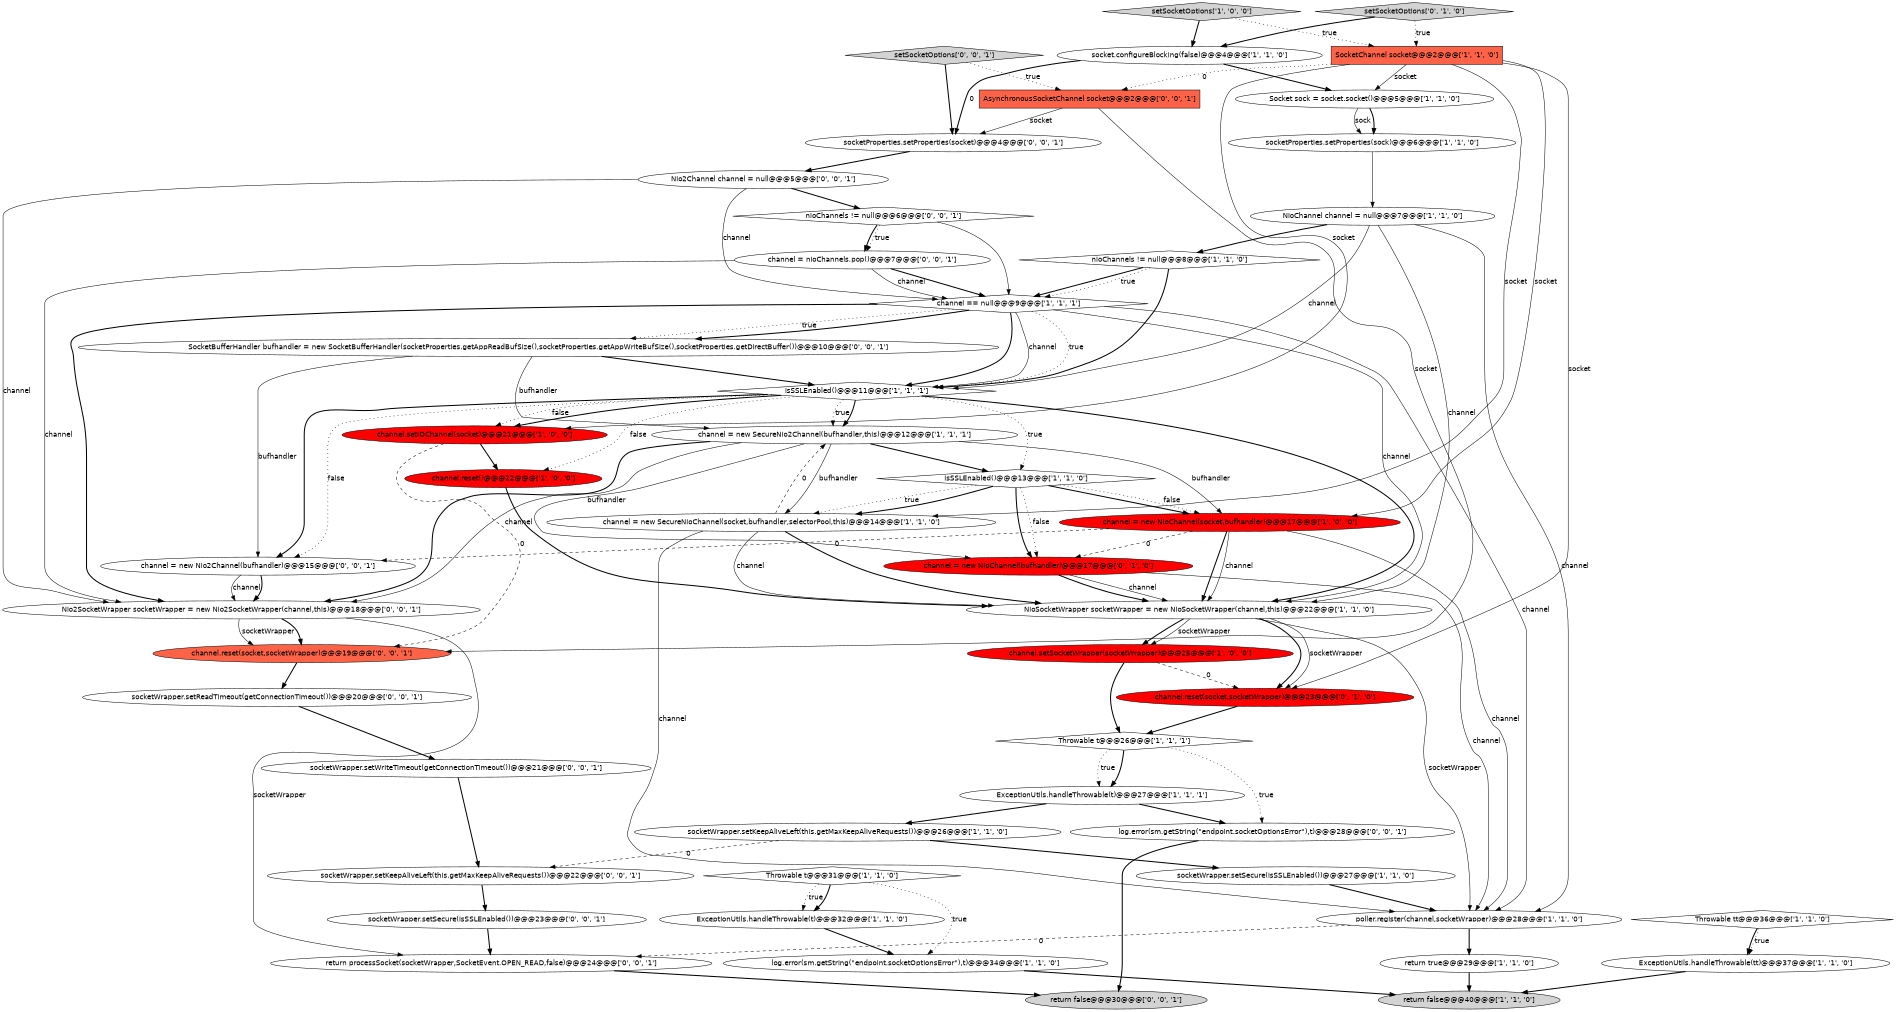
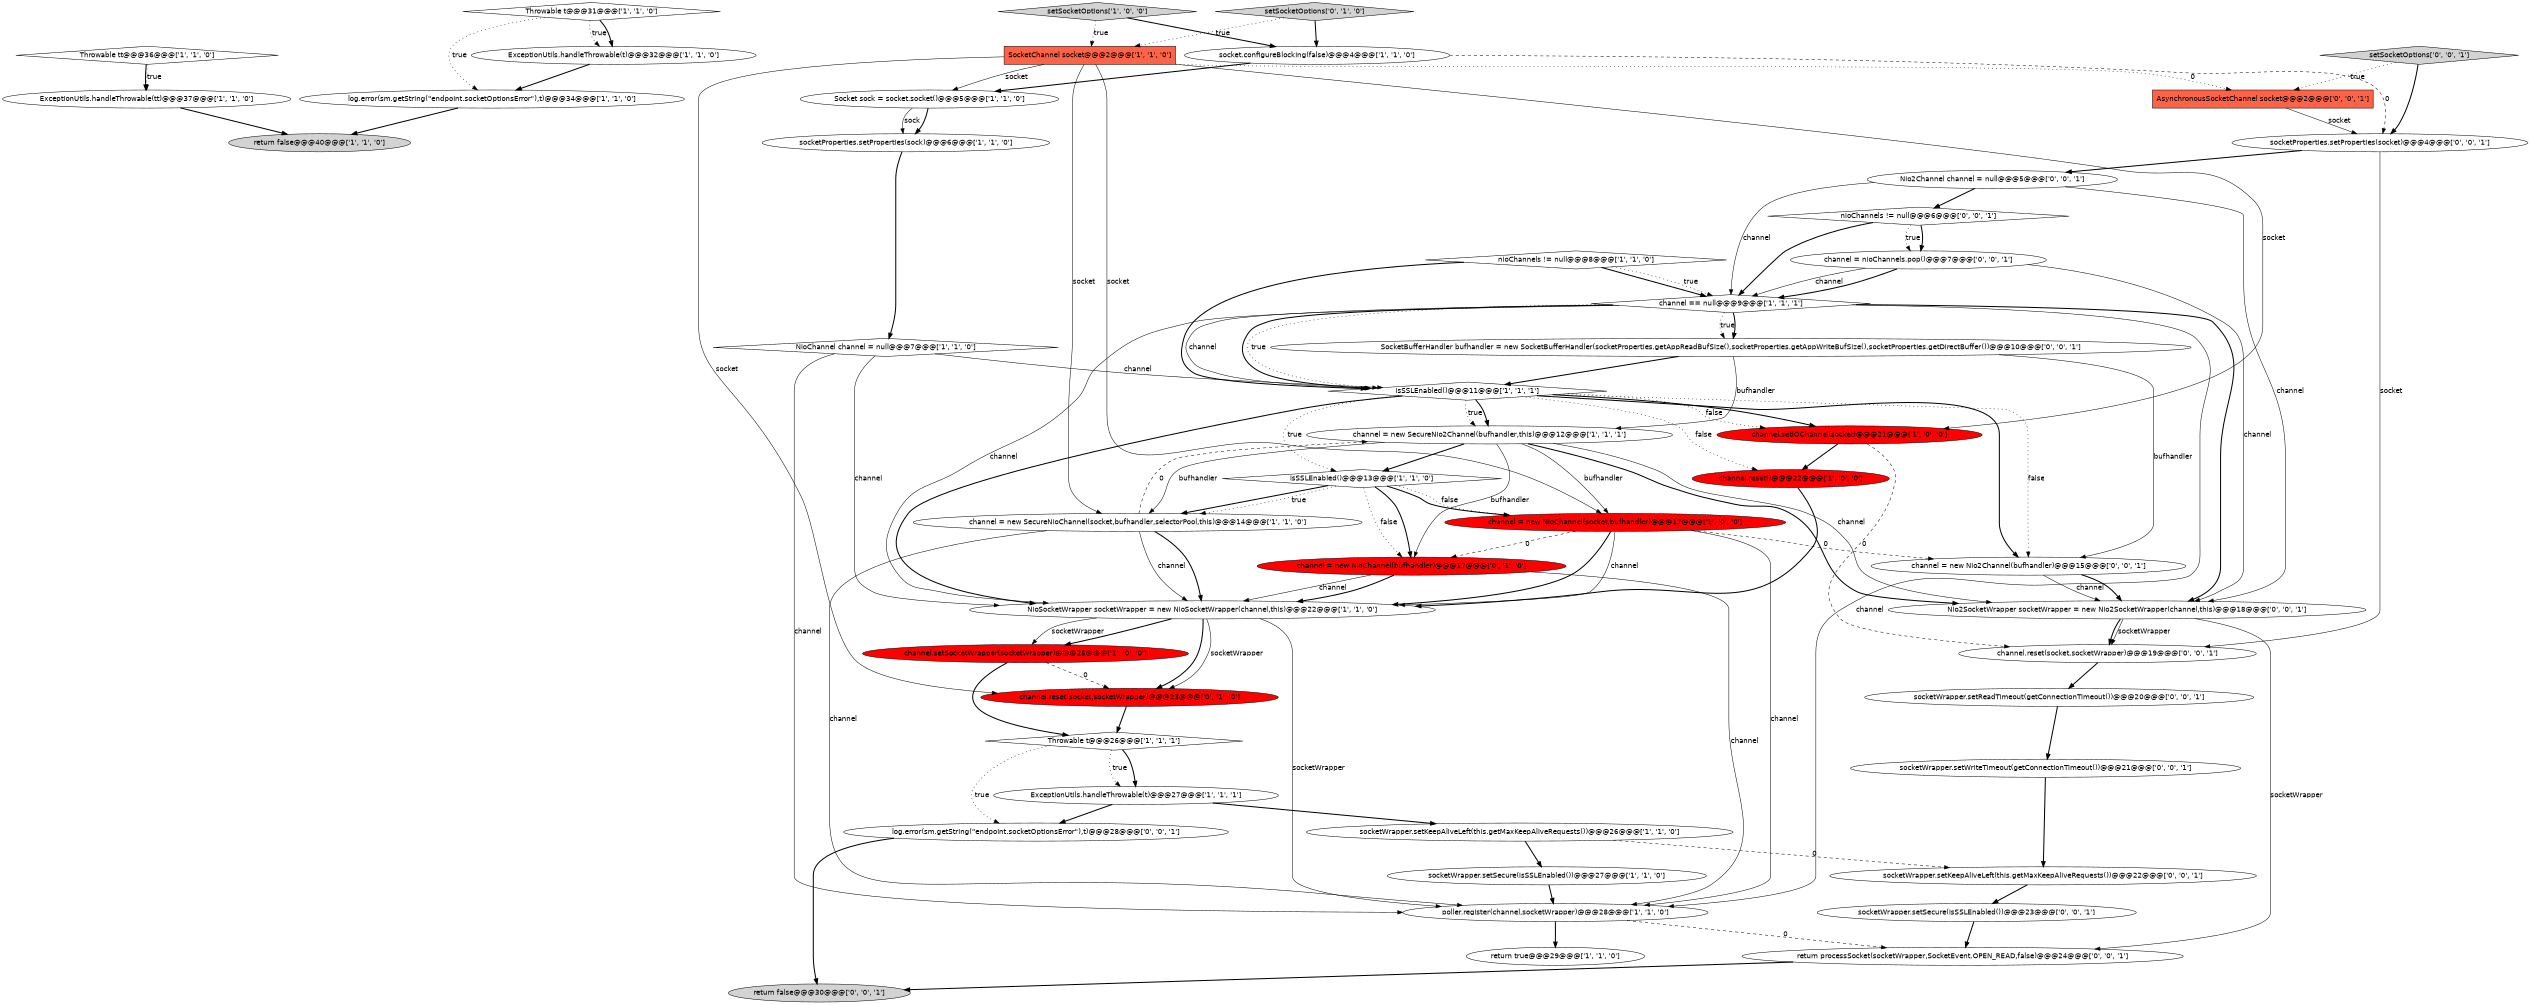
edge "socket.configureBlocking(false)@@@4@@@['1', '1', '0']" -> "socketProperties.setProperties(socket)@@@4@@@['0', '0', '1']": style bold -> dashed
edge "socketProperties.setProperties(sock)@@@6@@@['1', '1', '0']" -> "NioChannel channel = null@@@7@@@['1', '1', '0']": style solid -> bold
node "NioChannel channel = null@@@7@@@['1', '1', '0']": shape ellipse -> diamond
edge "NioChannel channel = null@@@7@@@['1', '1', '0']" -> "nioChannels != null@@@8@@@['1', '1', '0']": removed
edge "nioChannels != null@@@6@@@['0', '0', '1']" -> "channel == null@@@9@@@['1', '1', '1']": style solid -> bold
edge "AsynchronousSocketChannel socket@@@2@@@['0', '0', '1']" -> "channel.reset(socket,socketWrapper)@@@19@@@['0', '0', '1']": now "socketProperties.setProperties(socket)@@@4@@@['0', '0', '1']" -> "channel.reset(socket,socketWrapper)@@@19@@@['0', '0', '1']"
node "channel.reset(socket,socketWrapper)@@@19@@@['0', '0', '1']": fillcolor tomato -> white
edge "return true@@@29@@@['1', '1', '0']" -> "return false@@@40@@@['1', '1', '0']": removed
